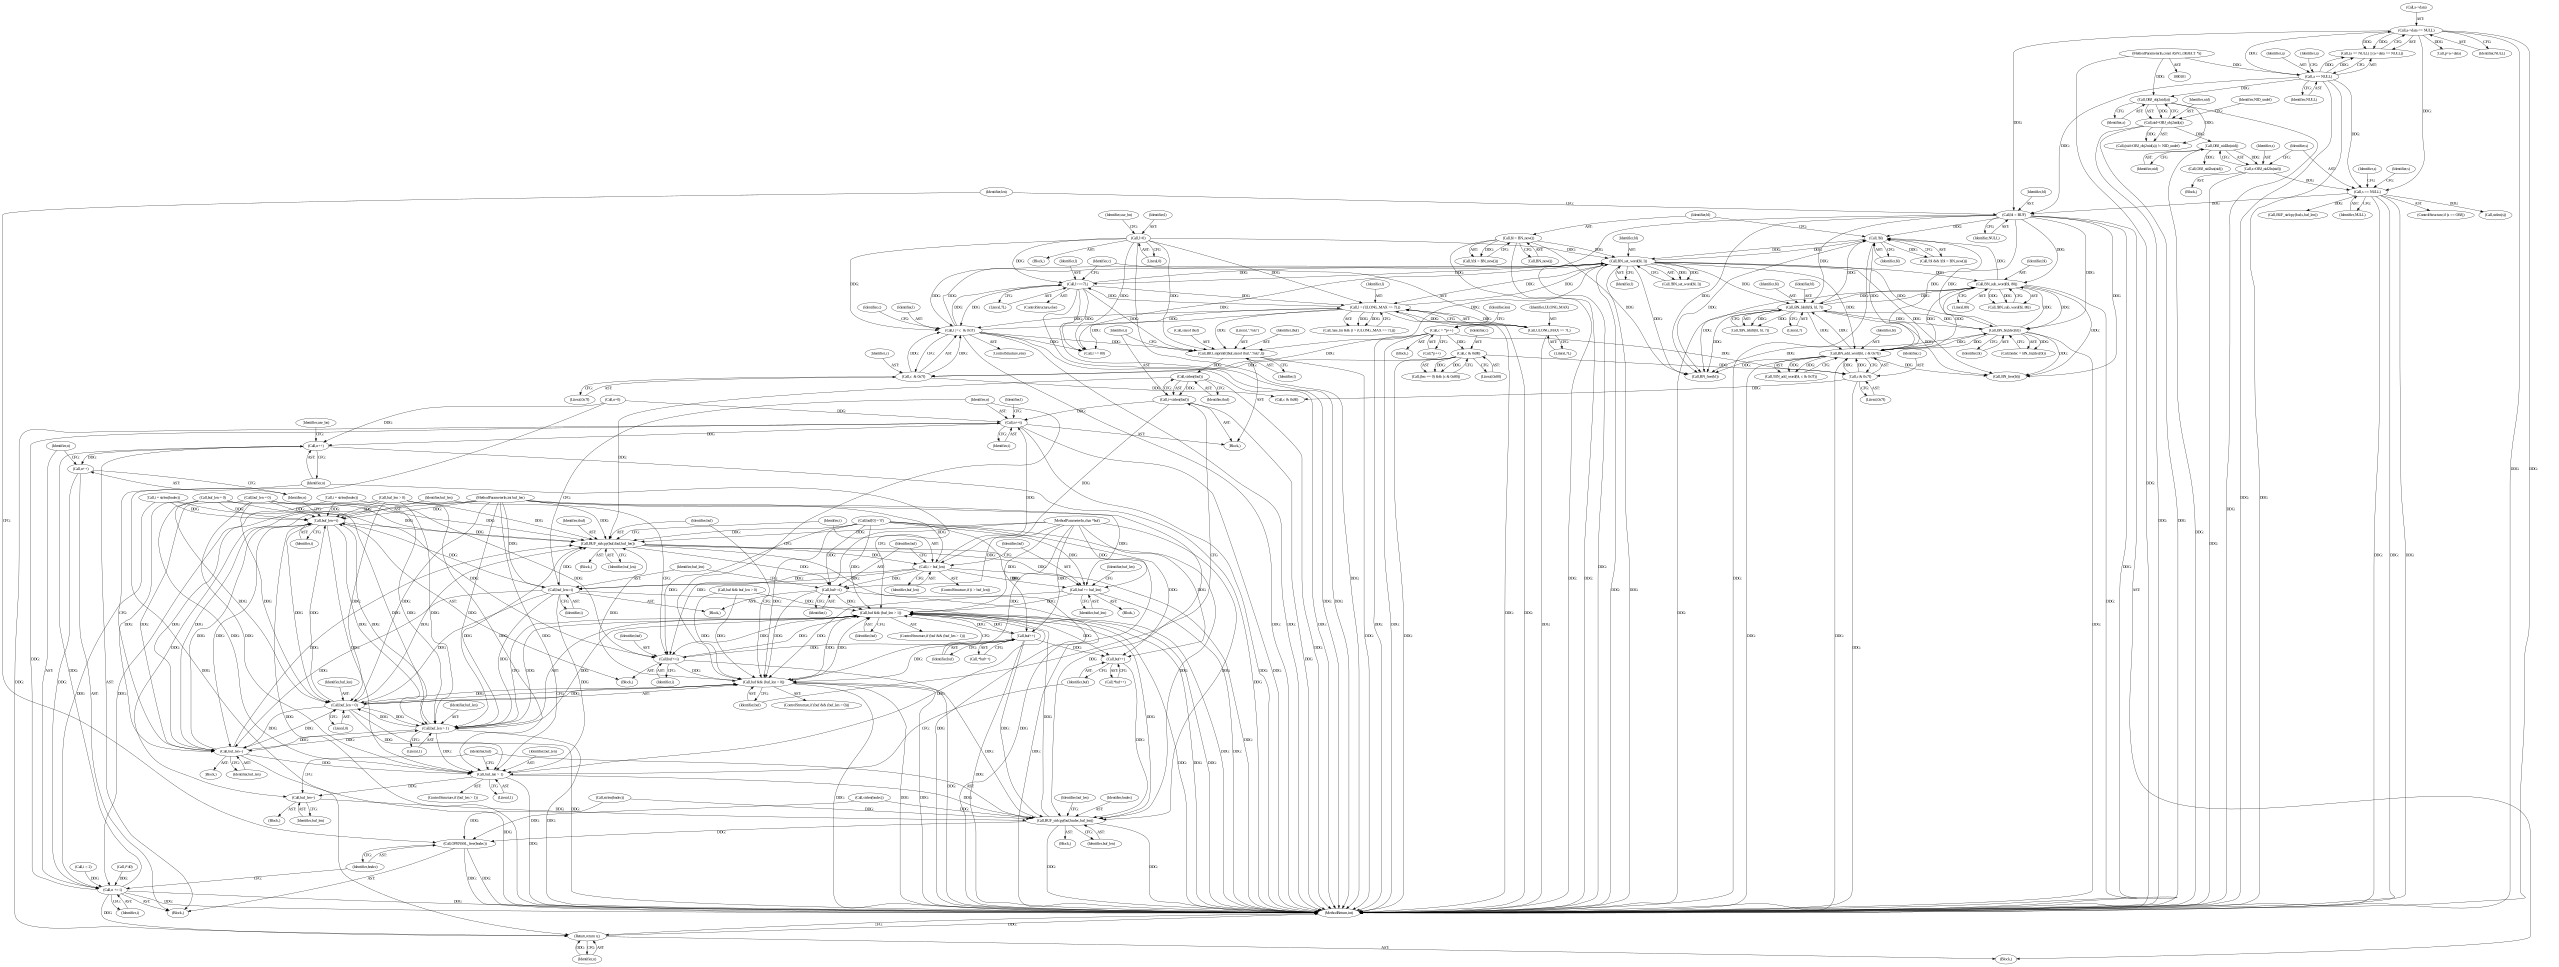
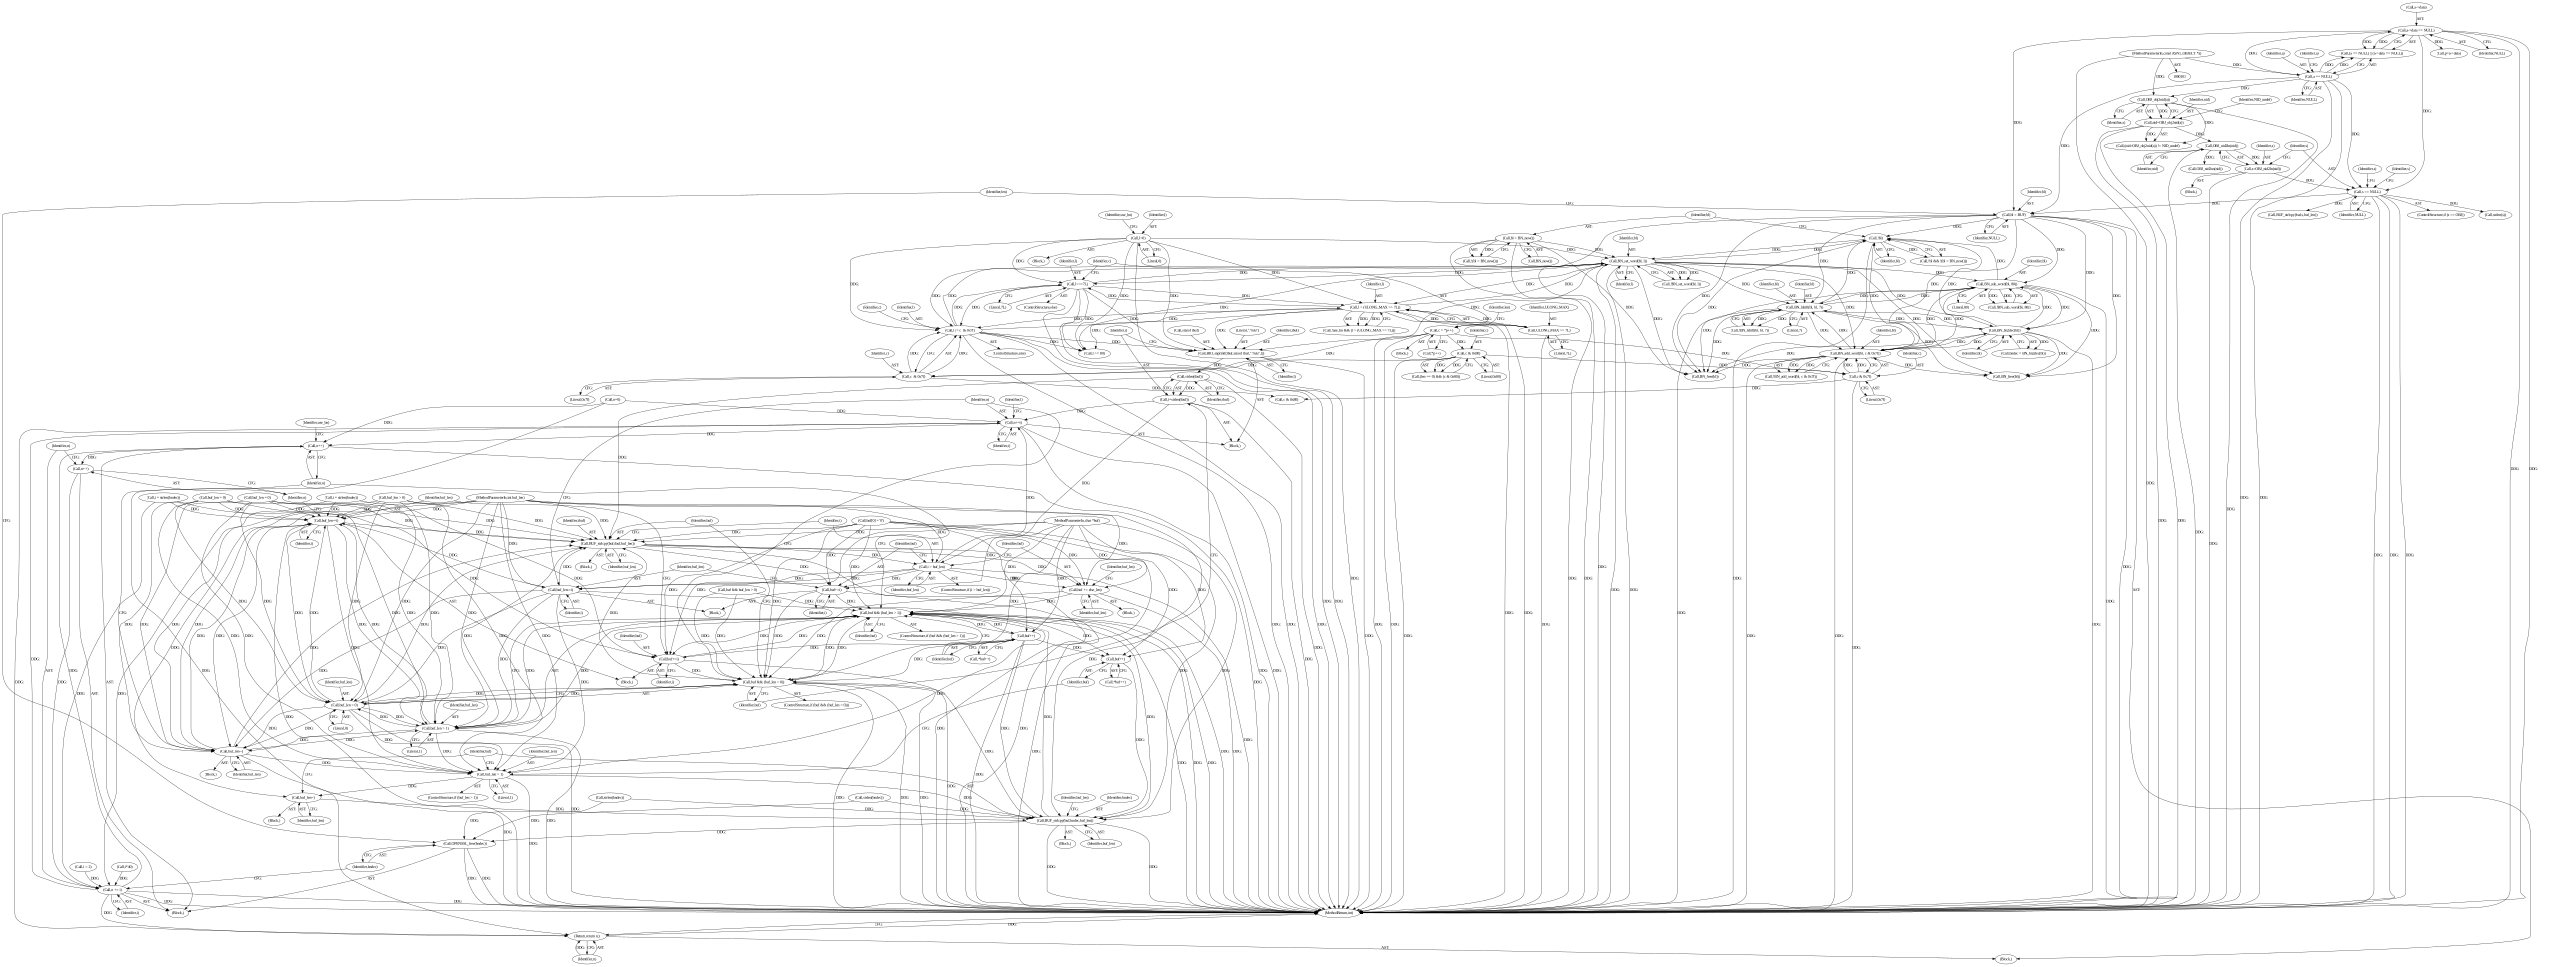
node "(Call,buf += buf_len)": label "(Call,buf += buf_len)" -> "(Call,buf += else_len)"
